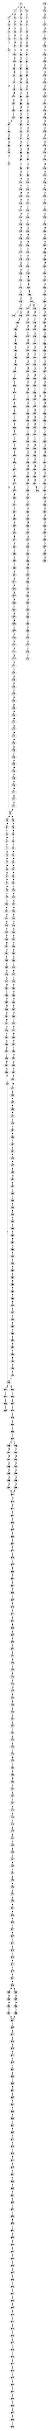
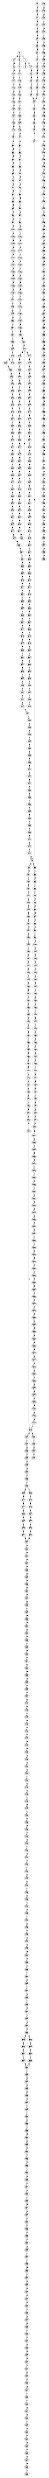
edge "S5" -> "S9": removed, label "W"
edge "S240" -> "S245": now "S239" -> "S245"
